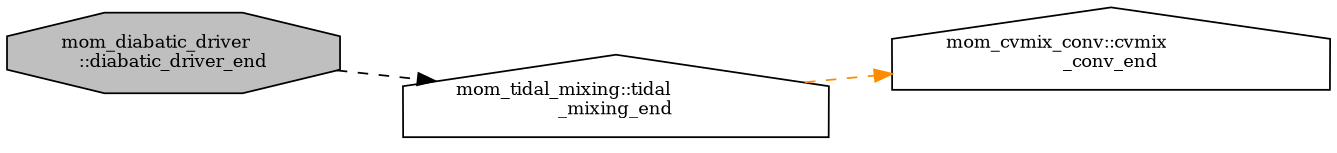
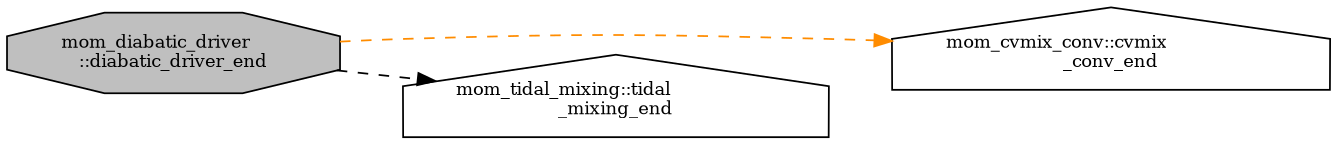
edge "mom_tidal_mixing::tidal _mixing_end" -> "mom_cvmix_conv::cvmix _conv_end": now "mom_diabatic_driver ::diabatic_driver_end" -> "mom_cvmix_conv::cvmix _conv_end"
